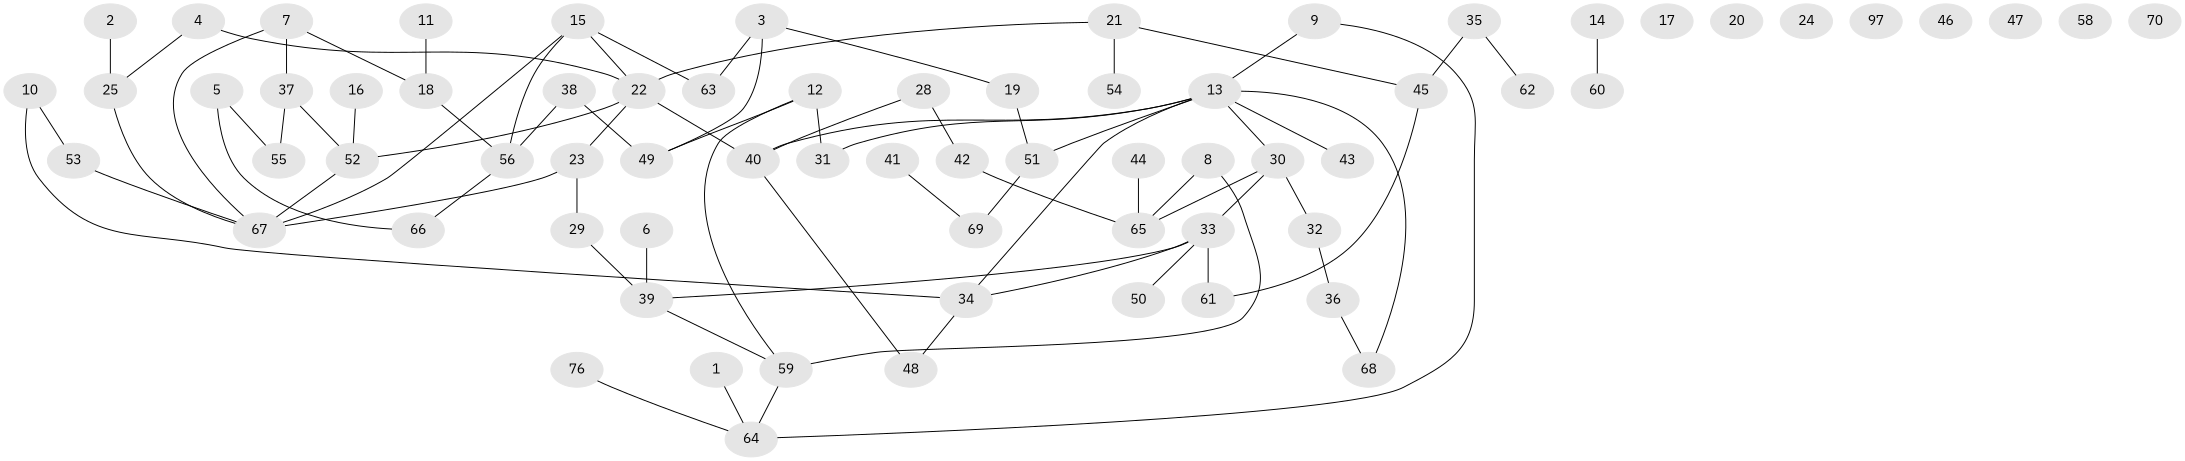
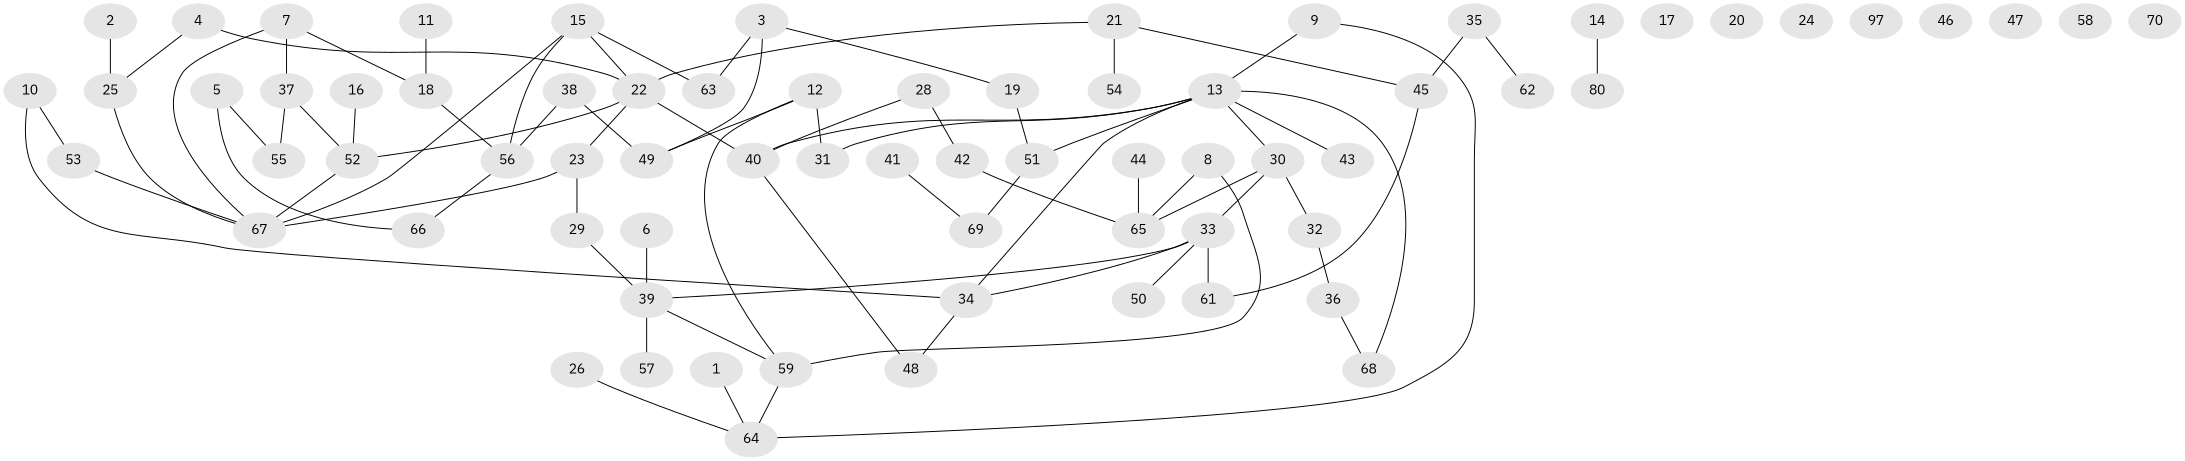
node "60": label "60" -> "80"
node "76": label "76" -> "26"
node "57": added
